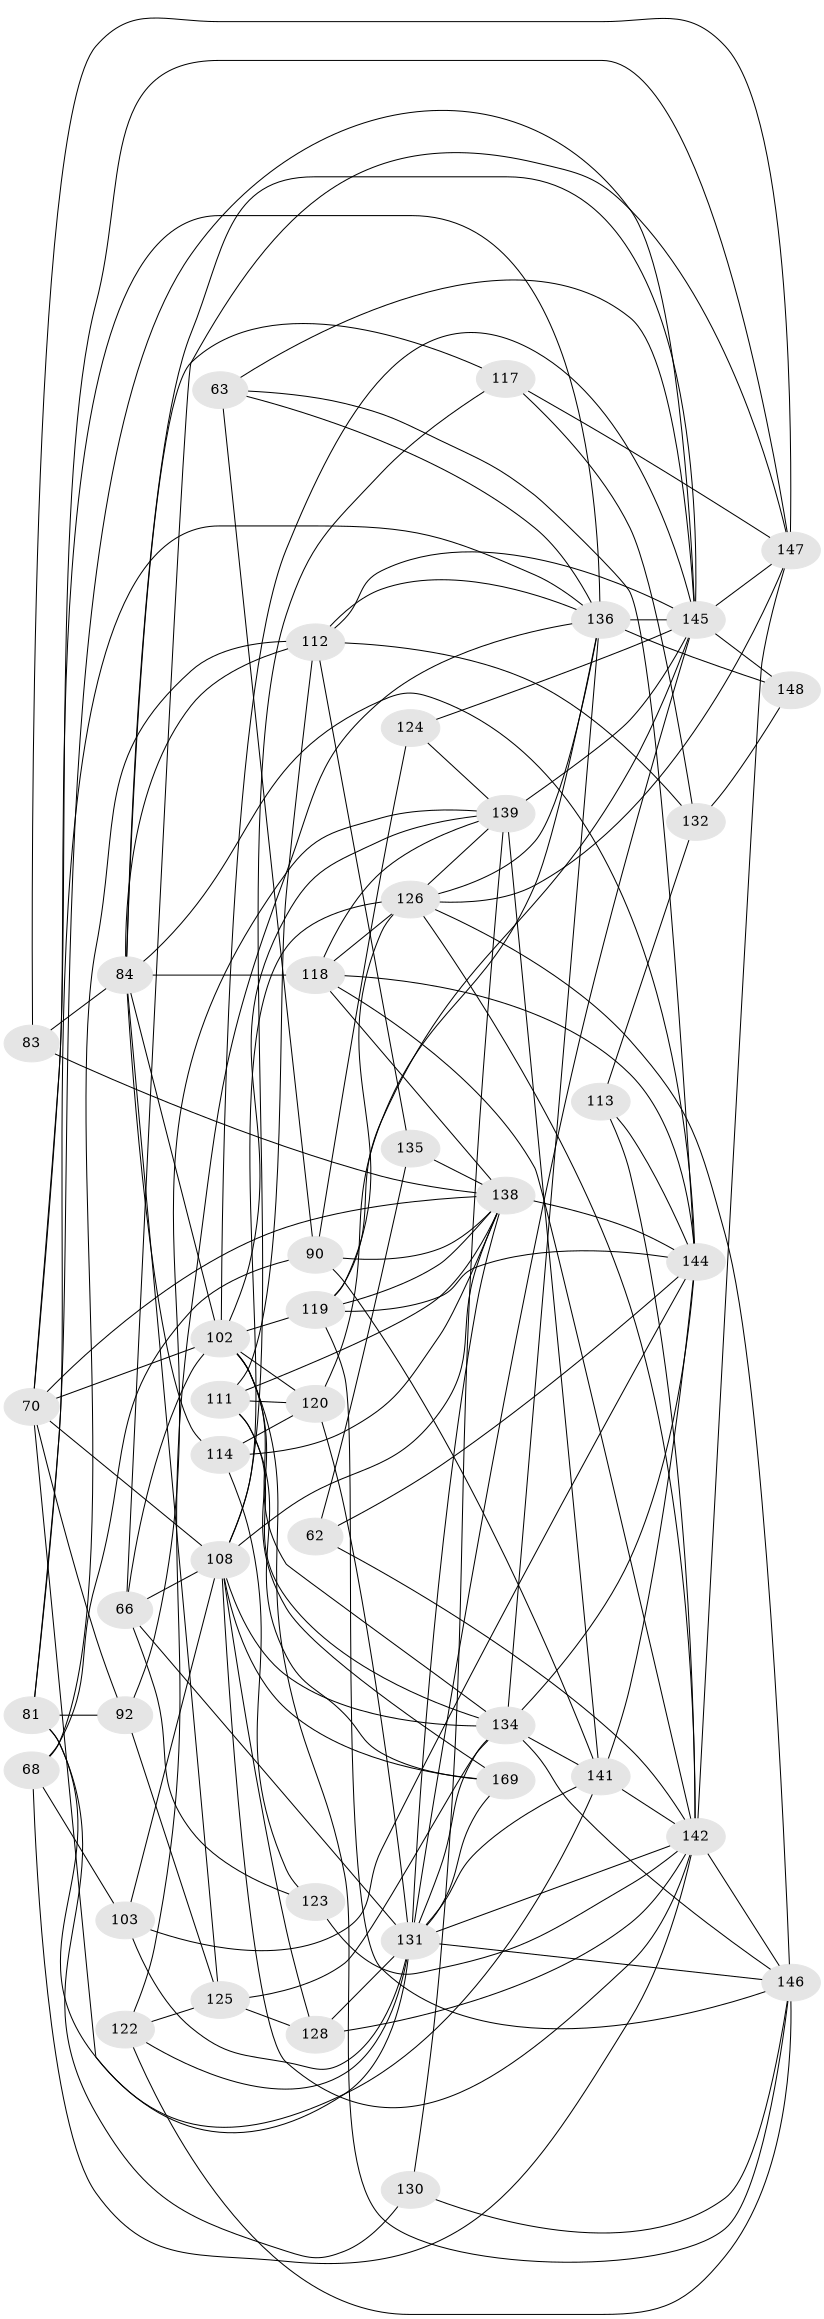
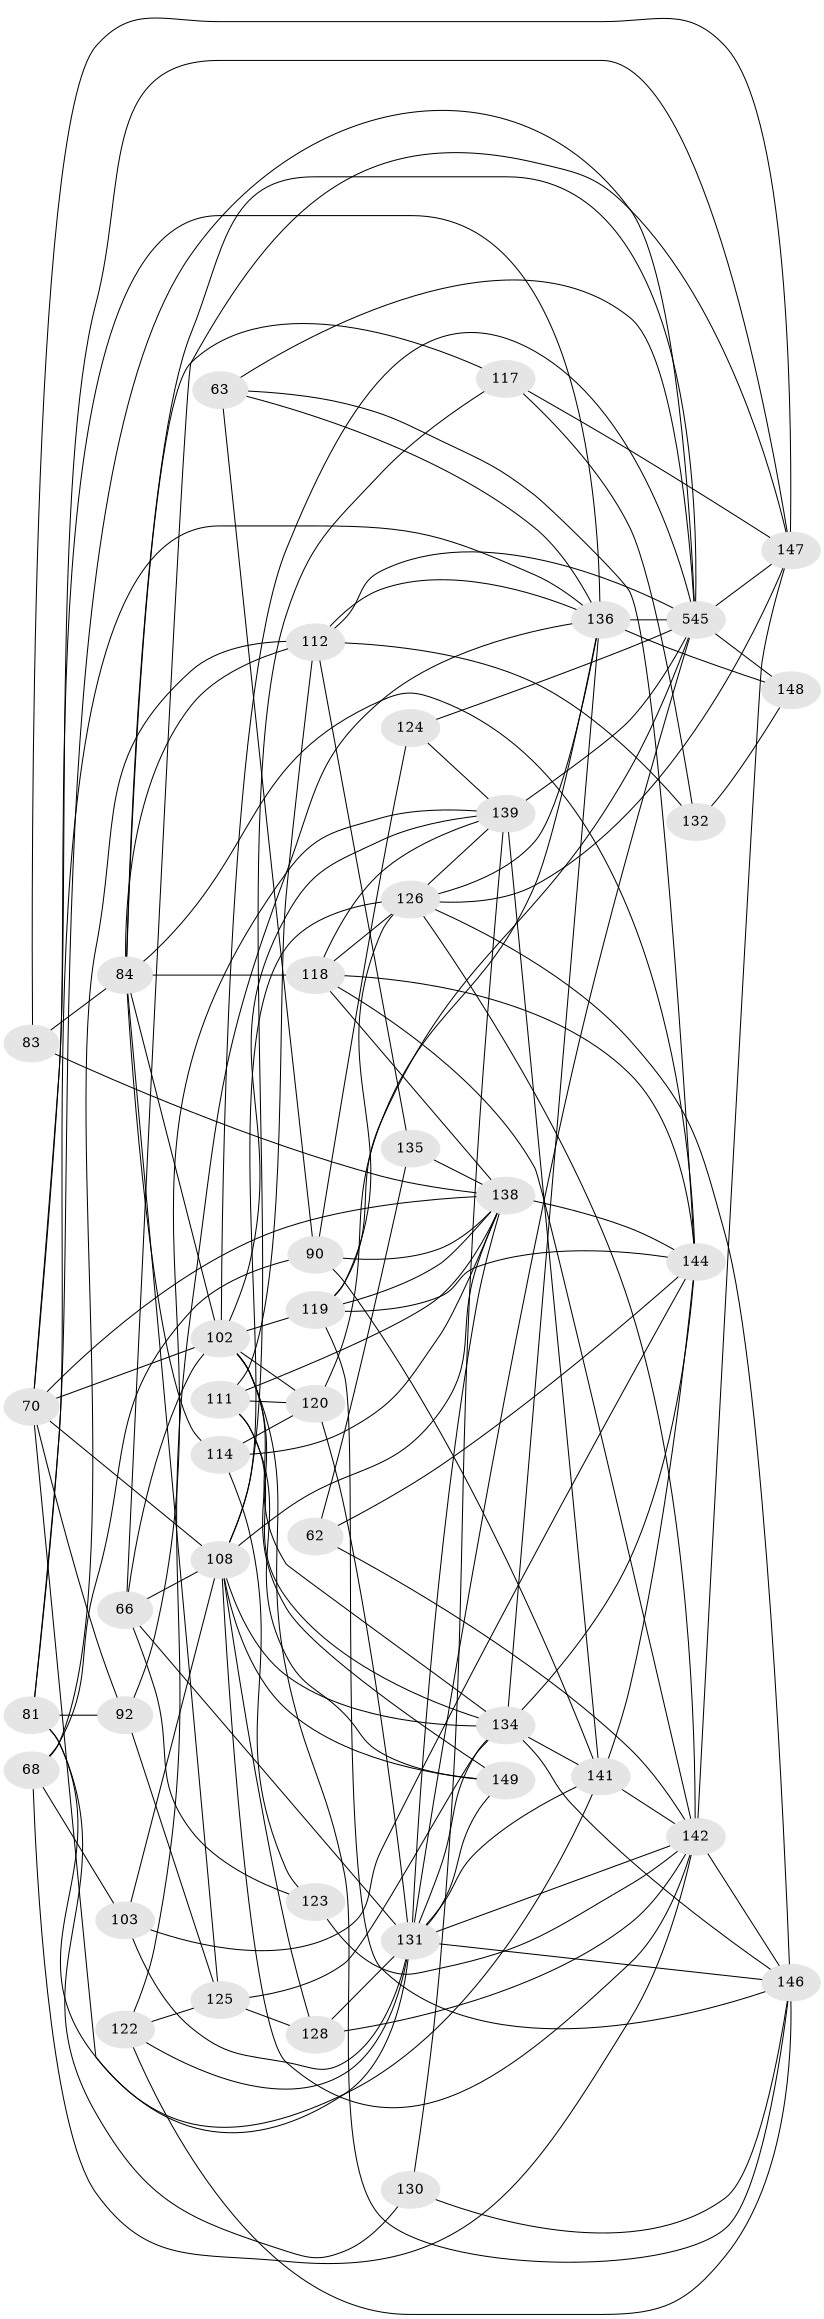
node "145": label "145" -> "545"
node "113": removed
node "169": label "169" -> "149"
